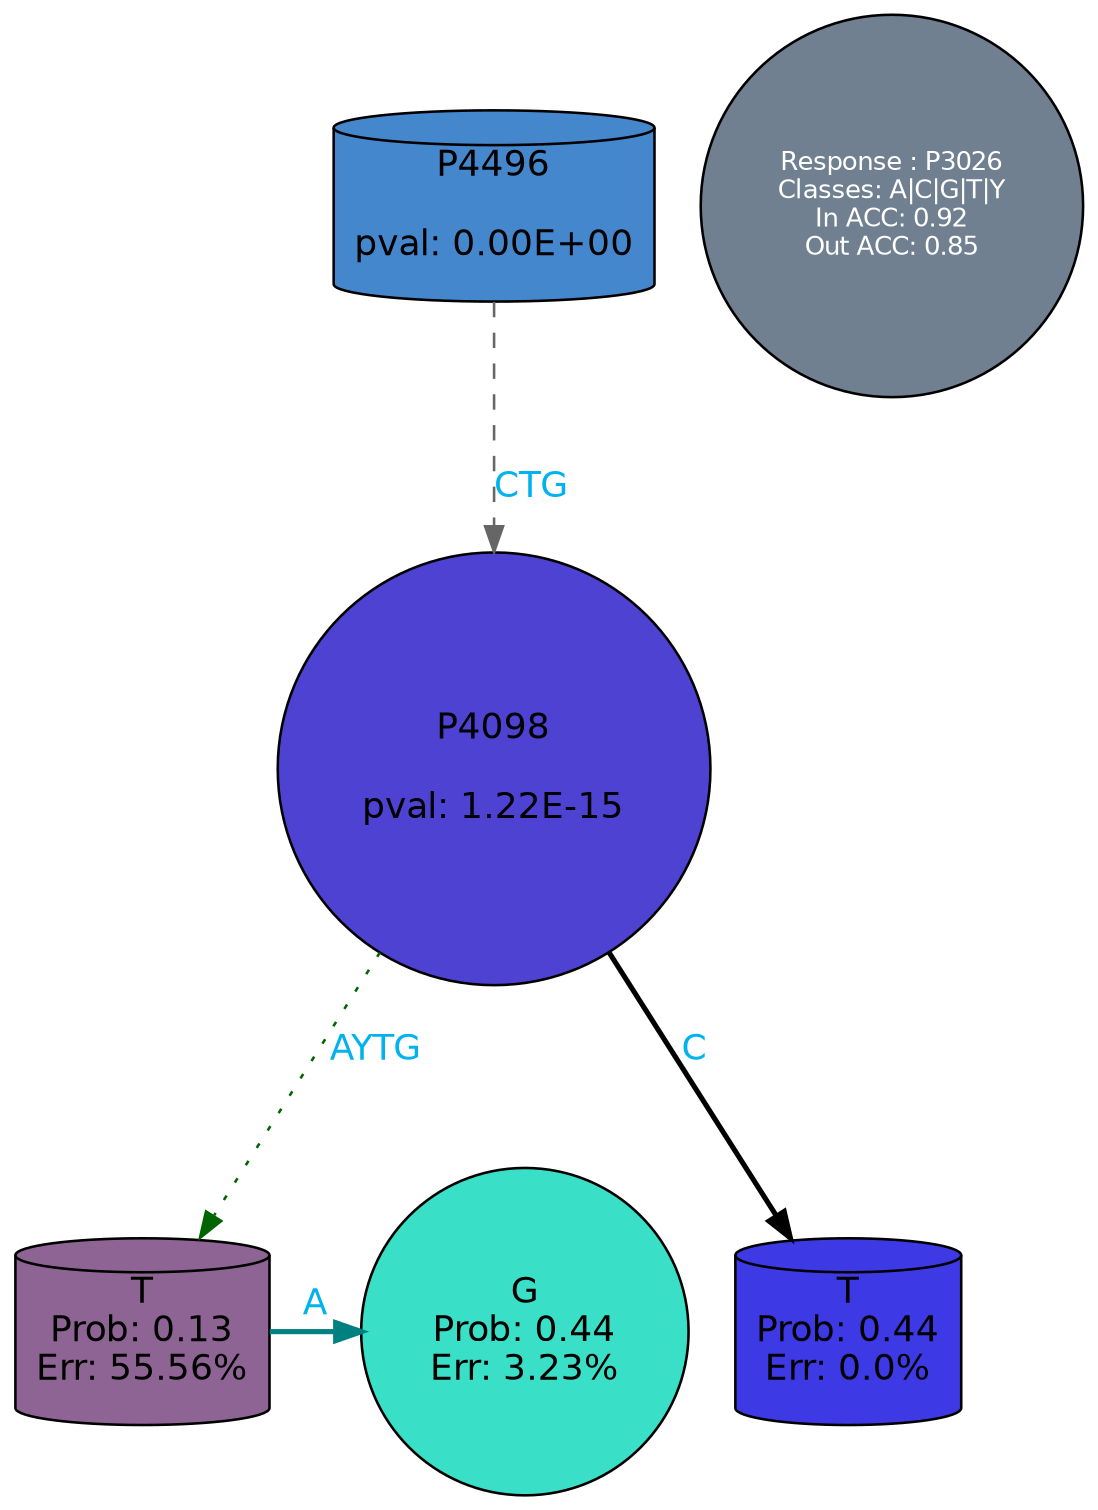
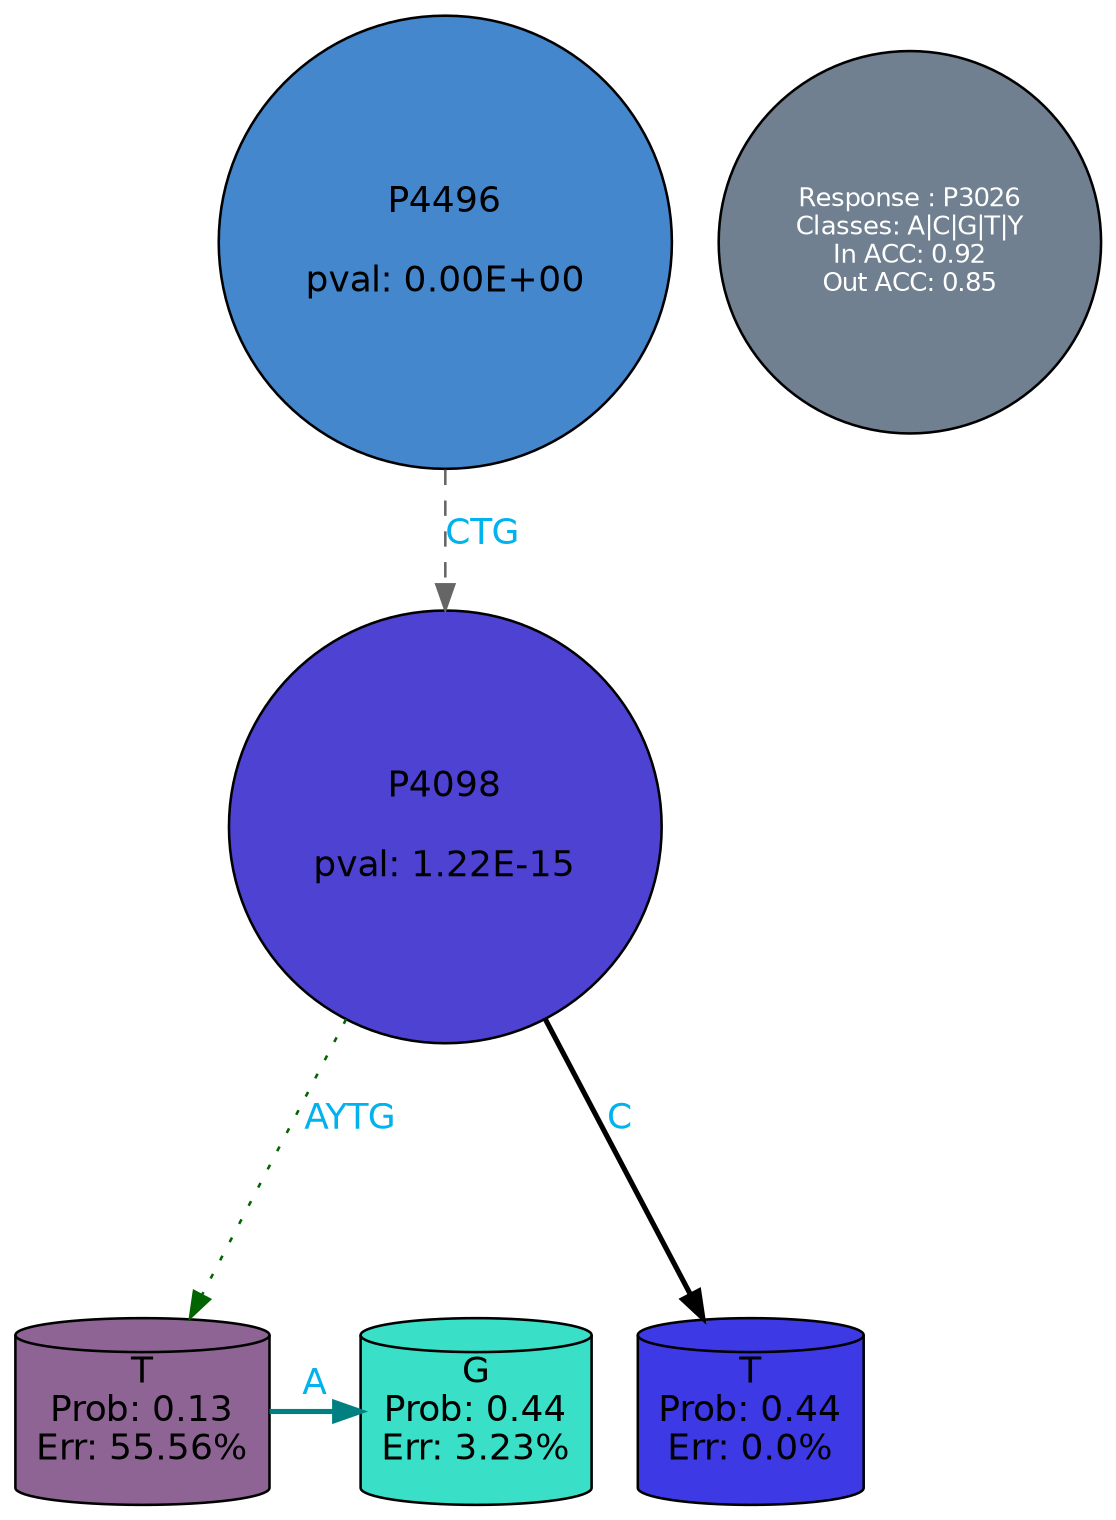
node "P4496 pval: 0.00E+00": shape cylinder -> circle
node "G Prob: 0.44 Err: 3.23%": shape circle -> cylinder
